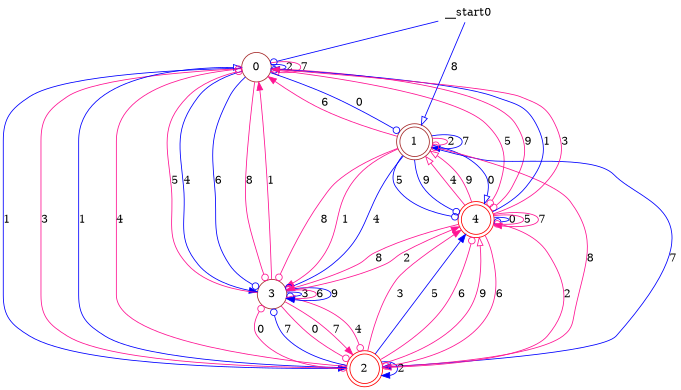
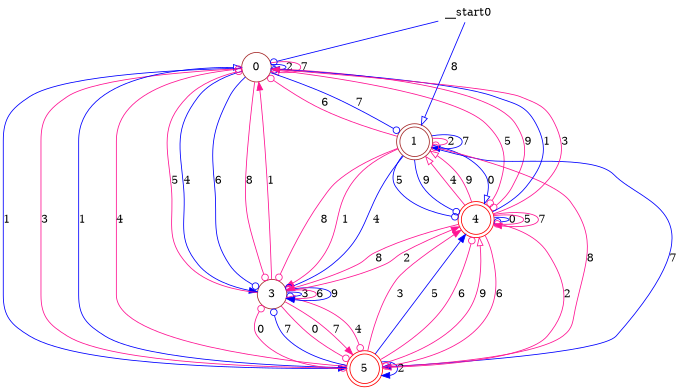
edge "0" -> "1": label "0" -> "7"
edge "1" -> "0": arrowhead normal -> odot
node "2": label "2" -> "5"
